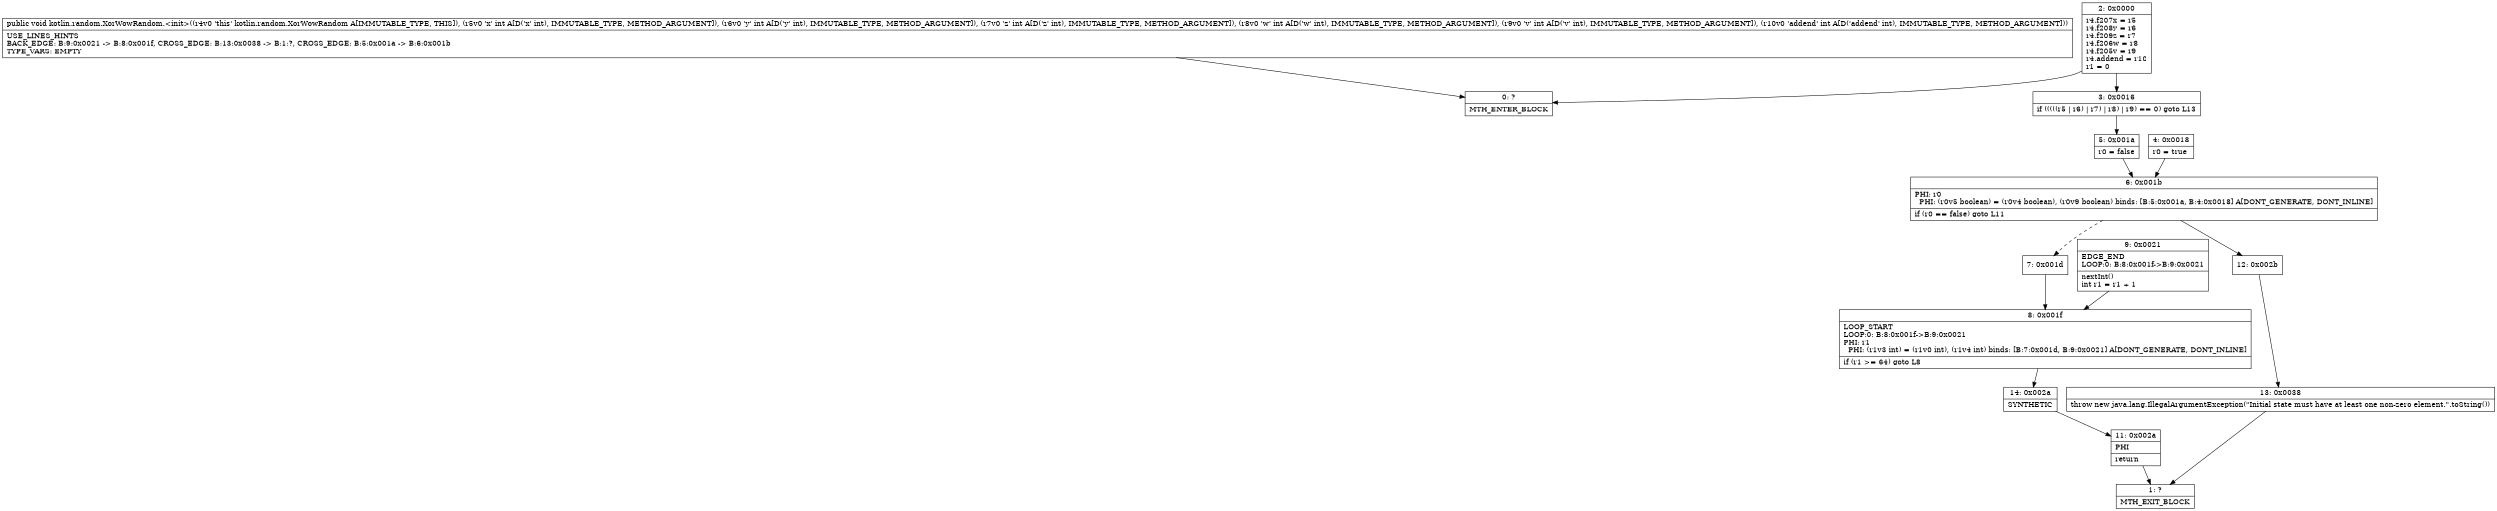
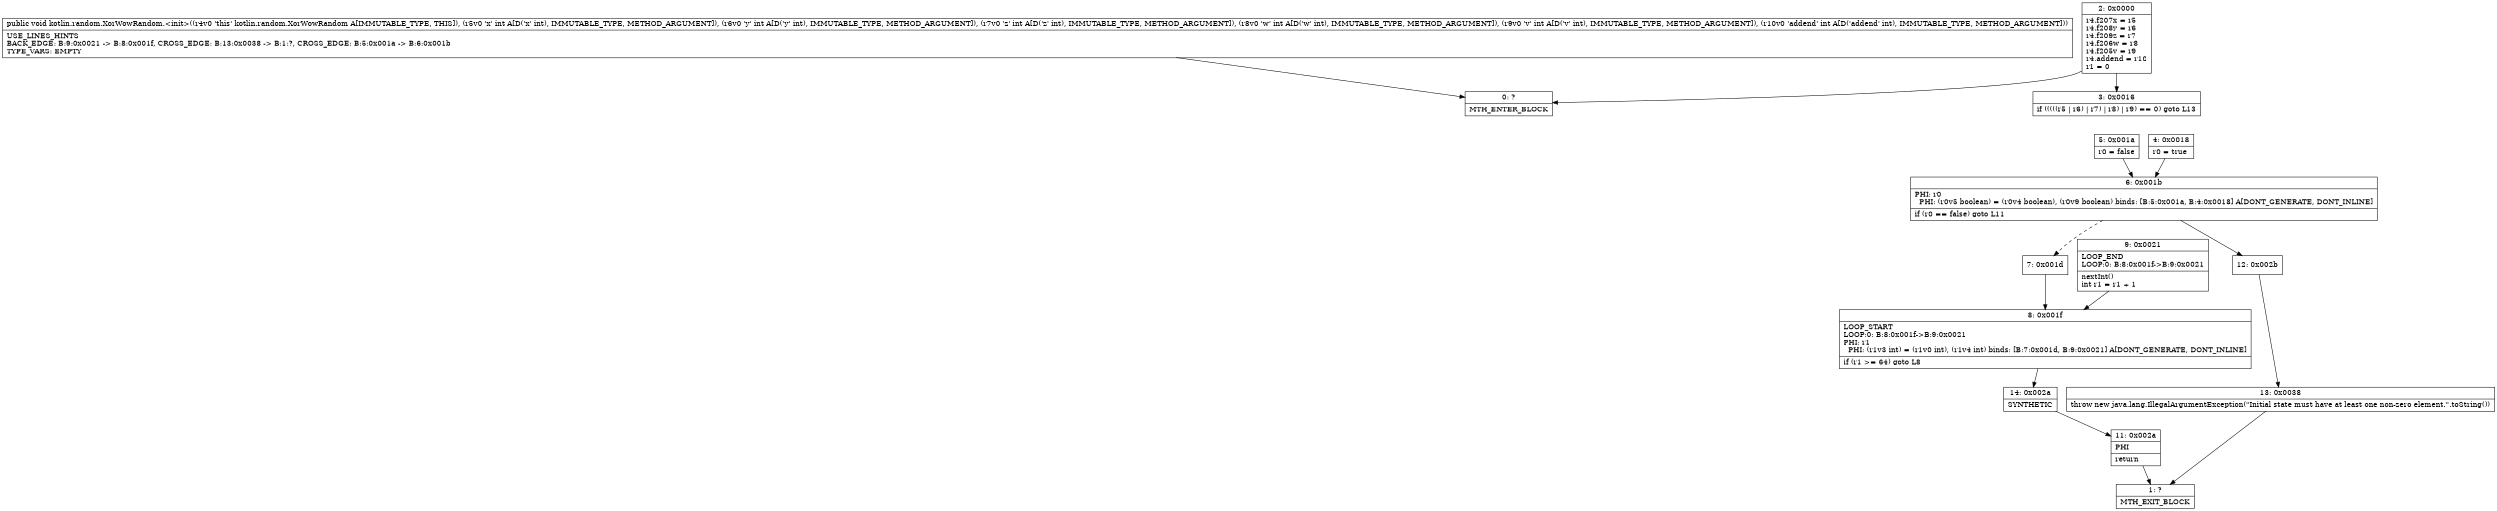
edge "3: 0x0016" -> "5: 0x001a": removed
node "9: 0x0021": text "EDGE_END" -> "LOOP_END"
